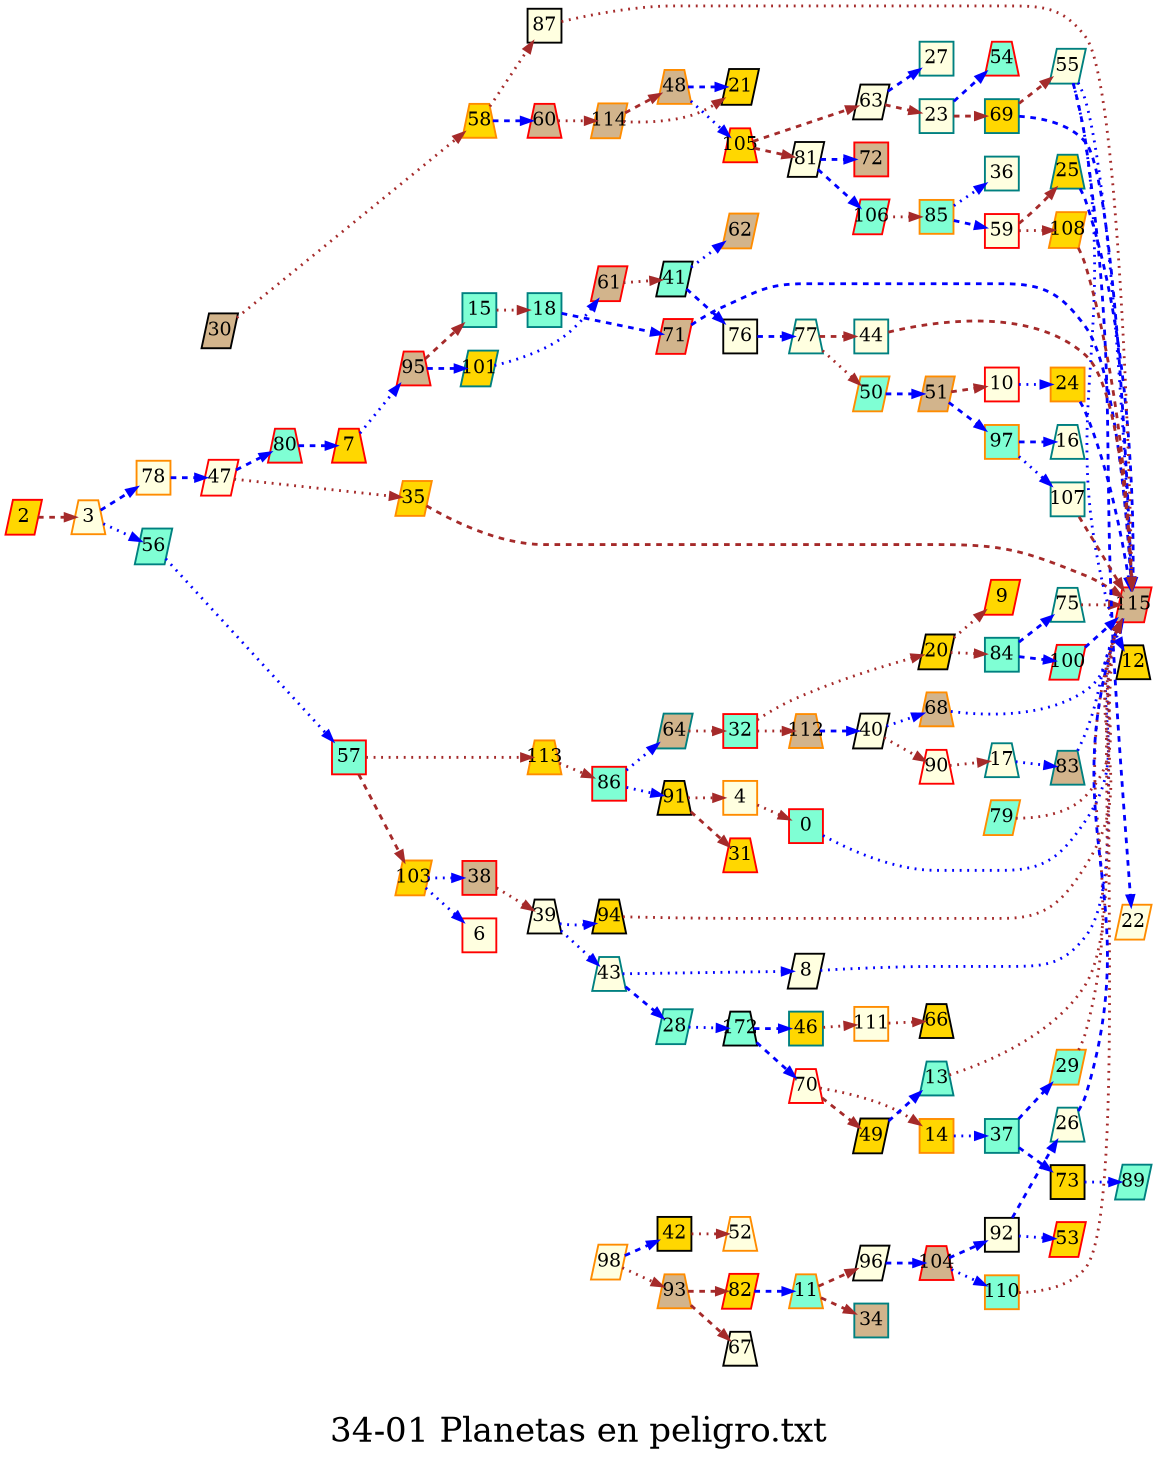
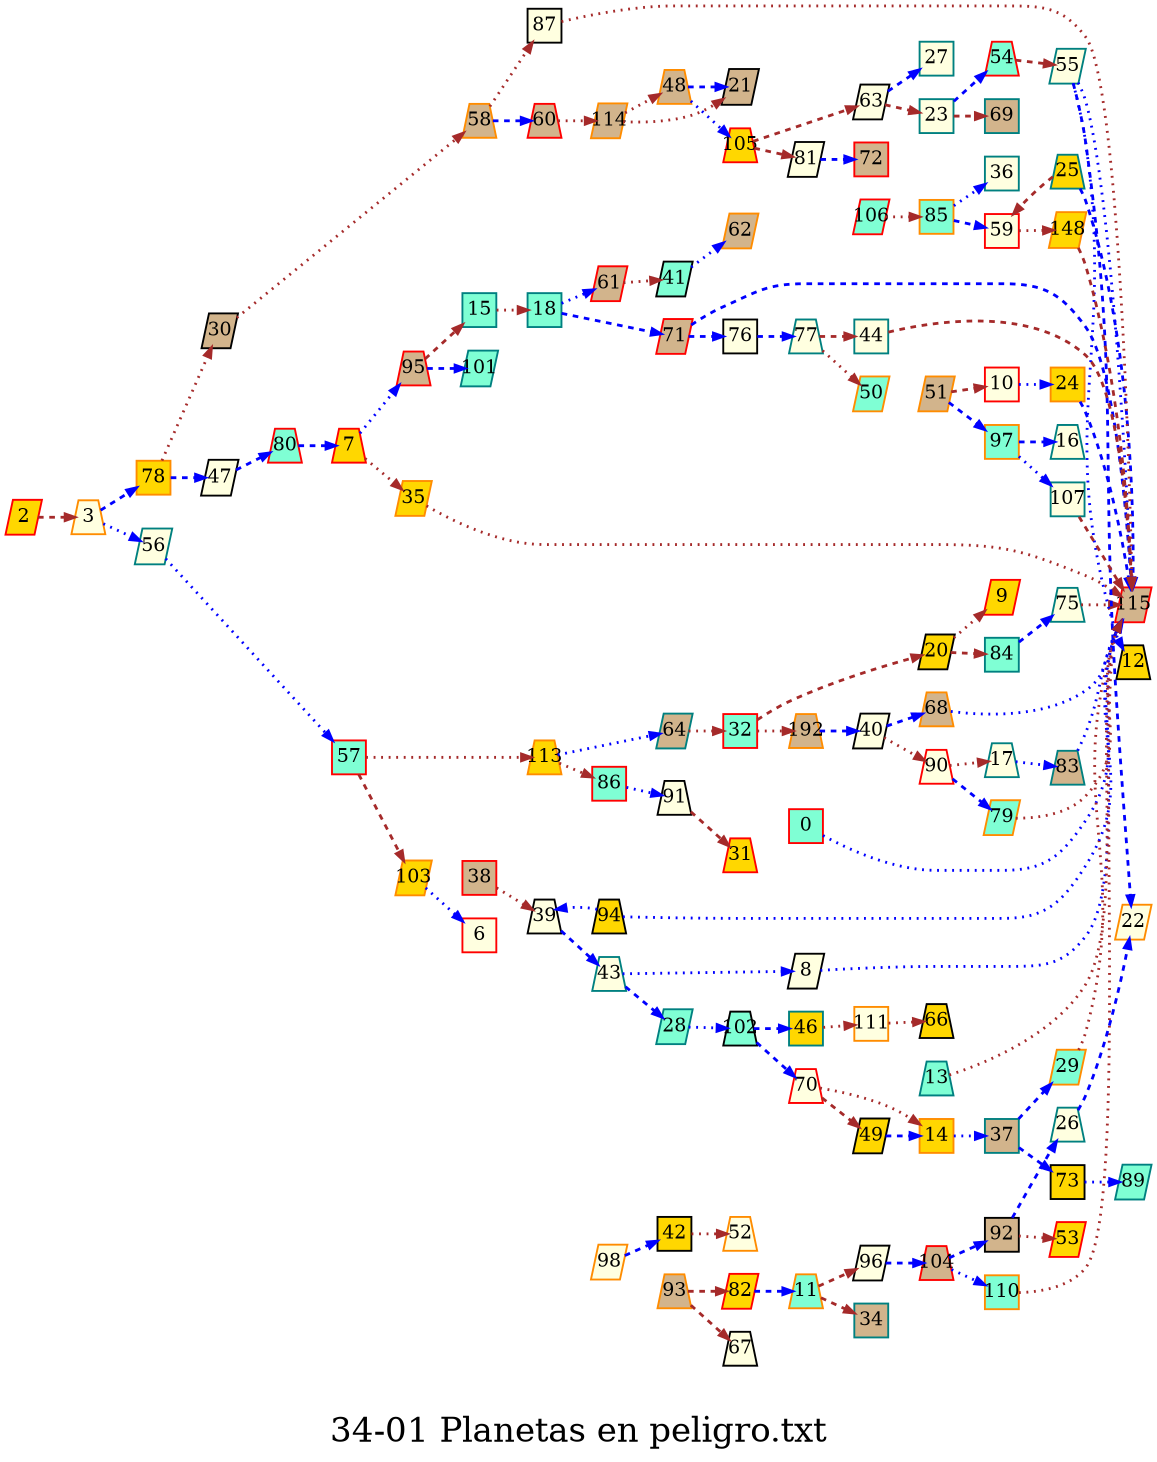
node "21": fillcolor gold -> tan
edge "69" -> "55": now "54" -> "55"
edge "114" -> "48": style dashed -> dotted
node "69": fillcolor gold -> tan
node "58": fillcolor gold -> tan
edge "81" -> "106": removed
edge "59" -> "25": reversed
node "108": label "108" -> "148"
edge "41" -> "76": now "71" -> "76"
edge "69" -> "115": removed
edge "101" -> "61": now "18" -> "61"
node "101": fillcolor gold -> aquamarine
edge "50" -> "51": removed
edge "78" -> "30": added
node "78": fillcolor lightyellow -> gold
node "47": color red -> black
edge "47" -> "35": now "7" -> "35"
edge "35" -> "115": style dashed -> dotted
node "56": fillcolor aquamarine -> lightyellow
edge "20" -> "84": style dotted -> dashed
node "100": removed
edge "32" -> "20": style dotted -> dashed
edge "40" -> "68": style dotted -> dashed
node "112": label "112" -> "192"
edge "86" -> "64": now "113" -> "64"
edge "90" -> "79": added
node "91": fillcolor gold -> lightyellow
node "4": removed
edge "26" -> "115": now "26" -> "22"
edge "103" -> "38": removed
edge "94" -> "115": color brown -> blue
edge "39" -> "94": reversed
edge "39" -> "43": style dotted -> dashed
node "172": label "172" -> "102"
edge "49" -> "13": now "49" -> "14"
node "37": fillcolor aquamarine -> tan
node "92": fillcolor lightyellow -> tan
edge "92" -> "53": color blue -> brown
edge "98" -> "93": removed
